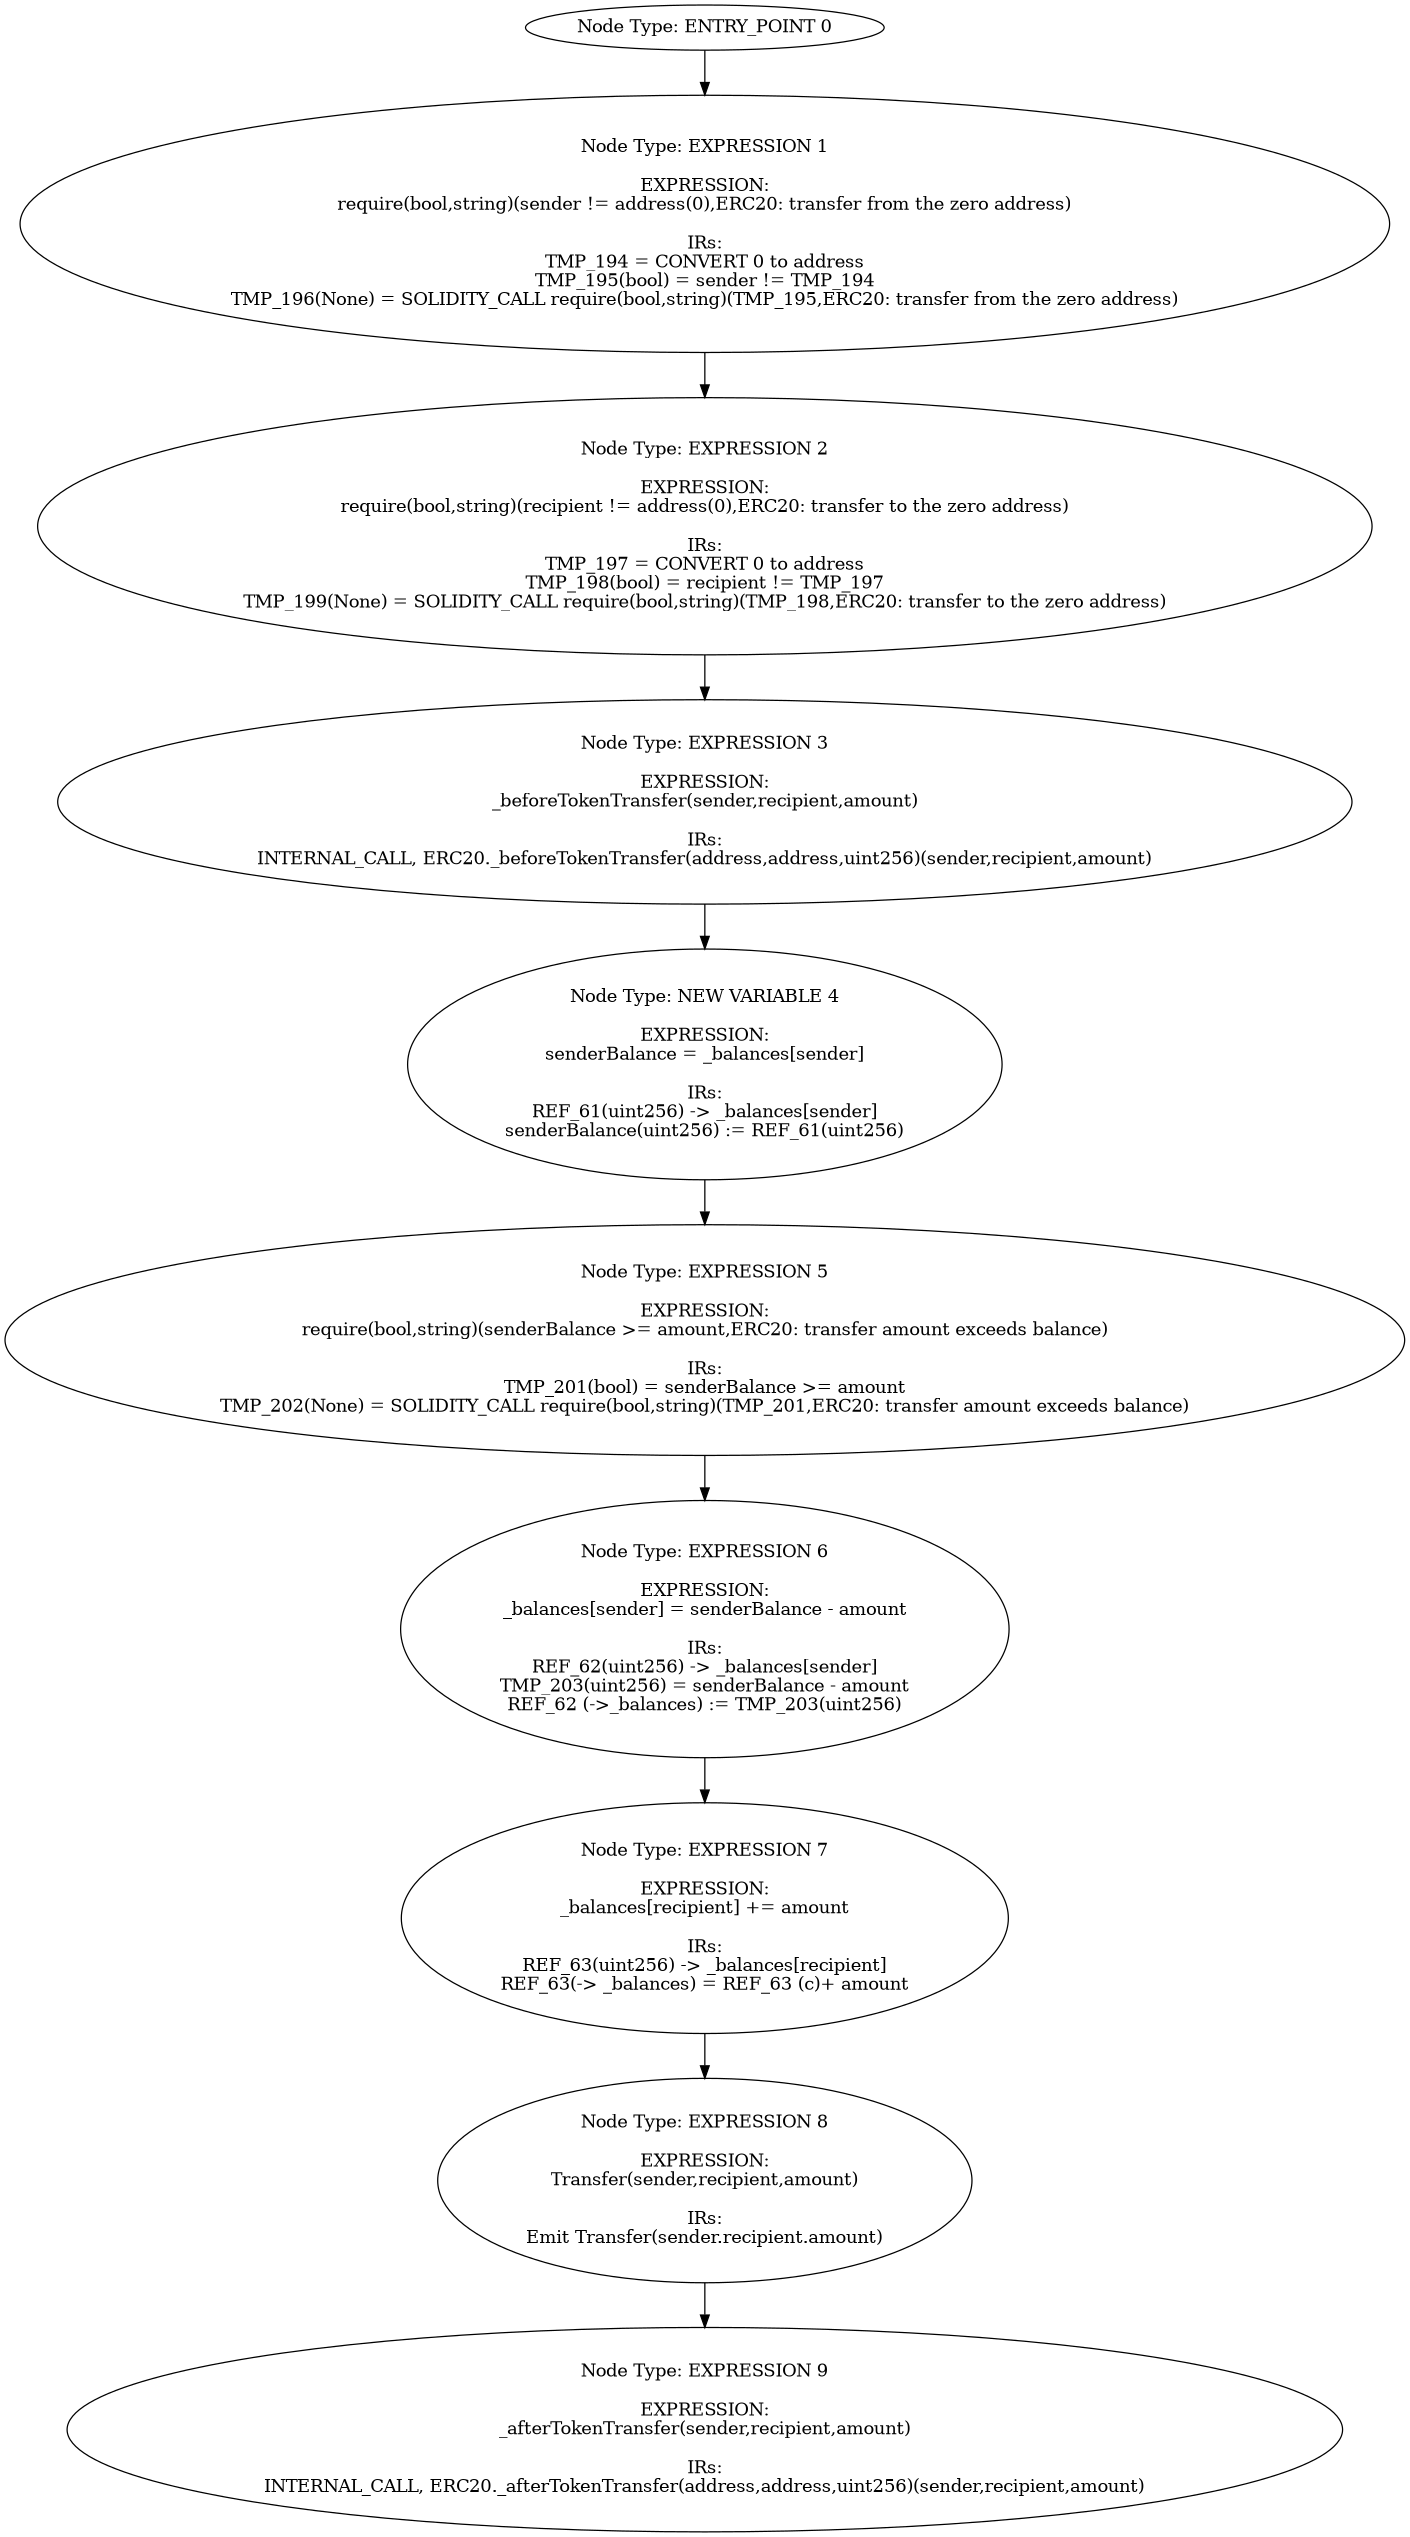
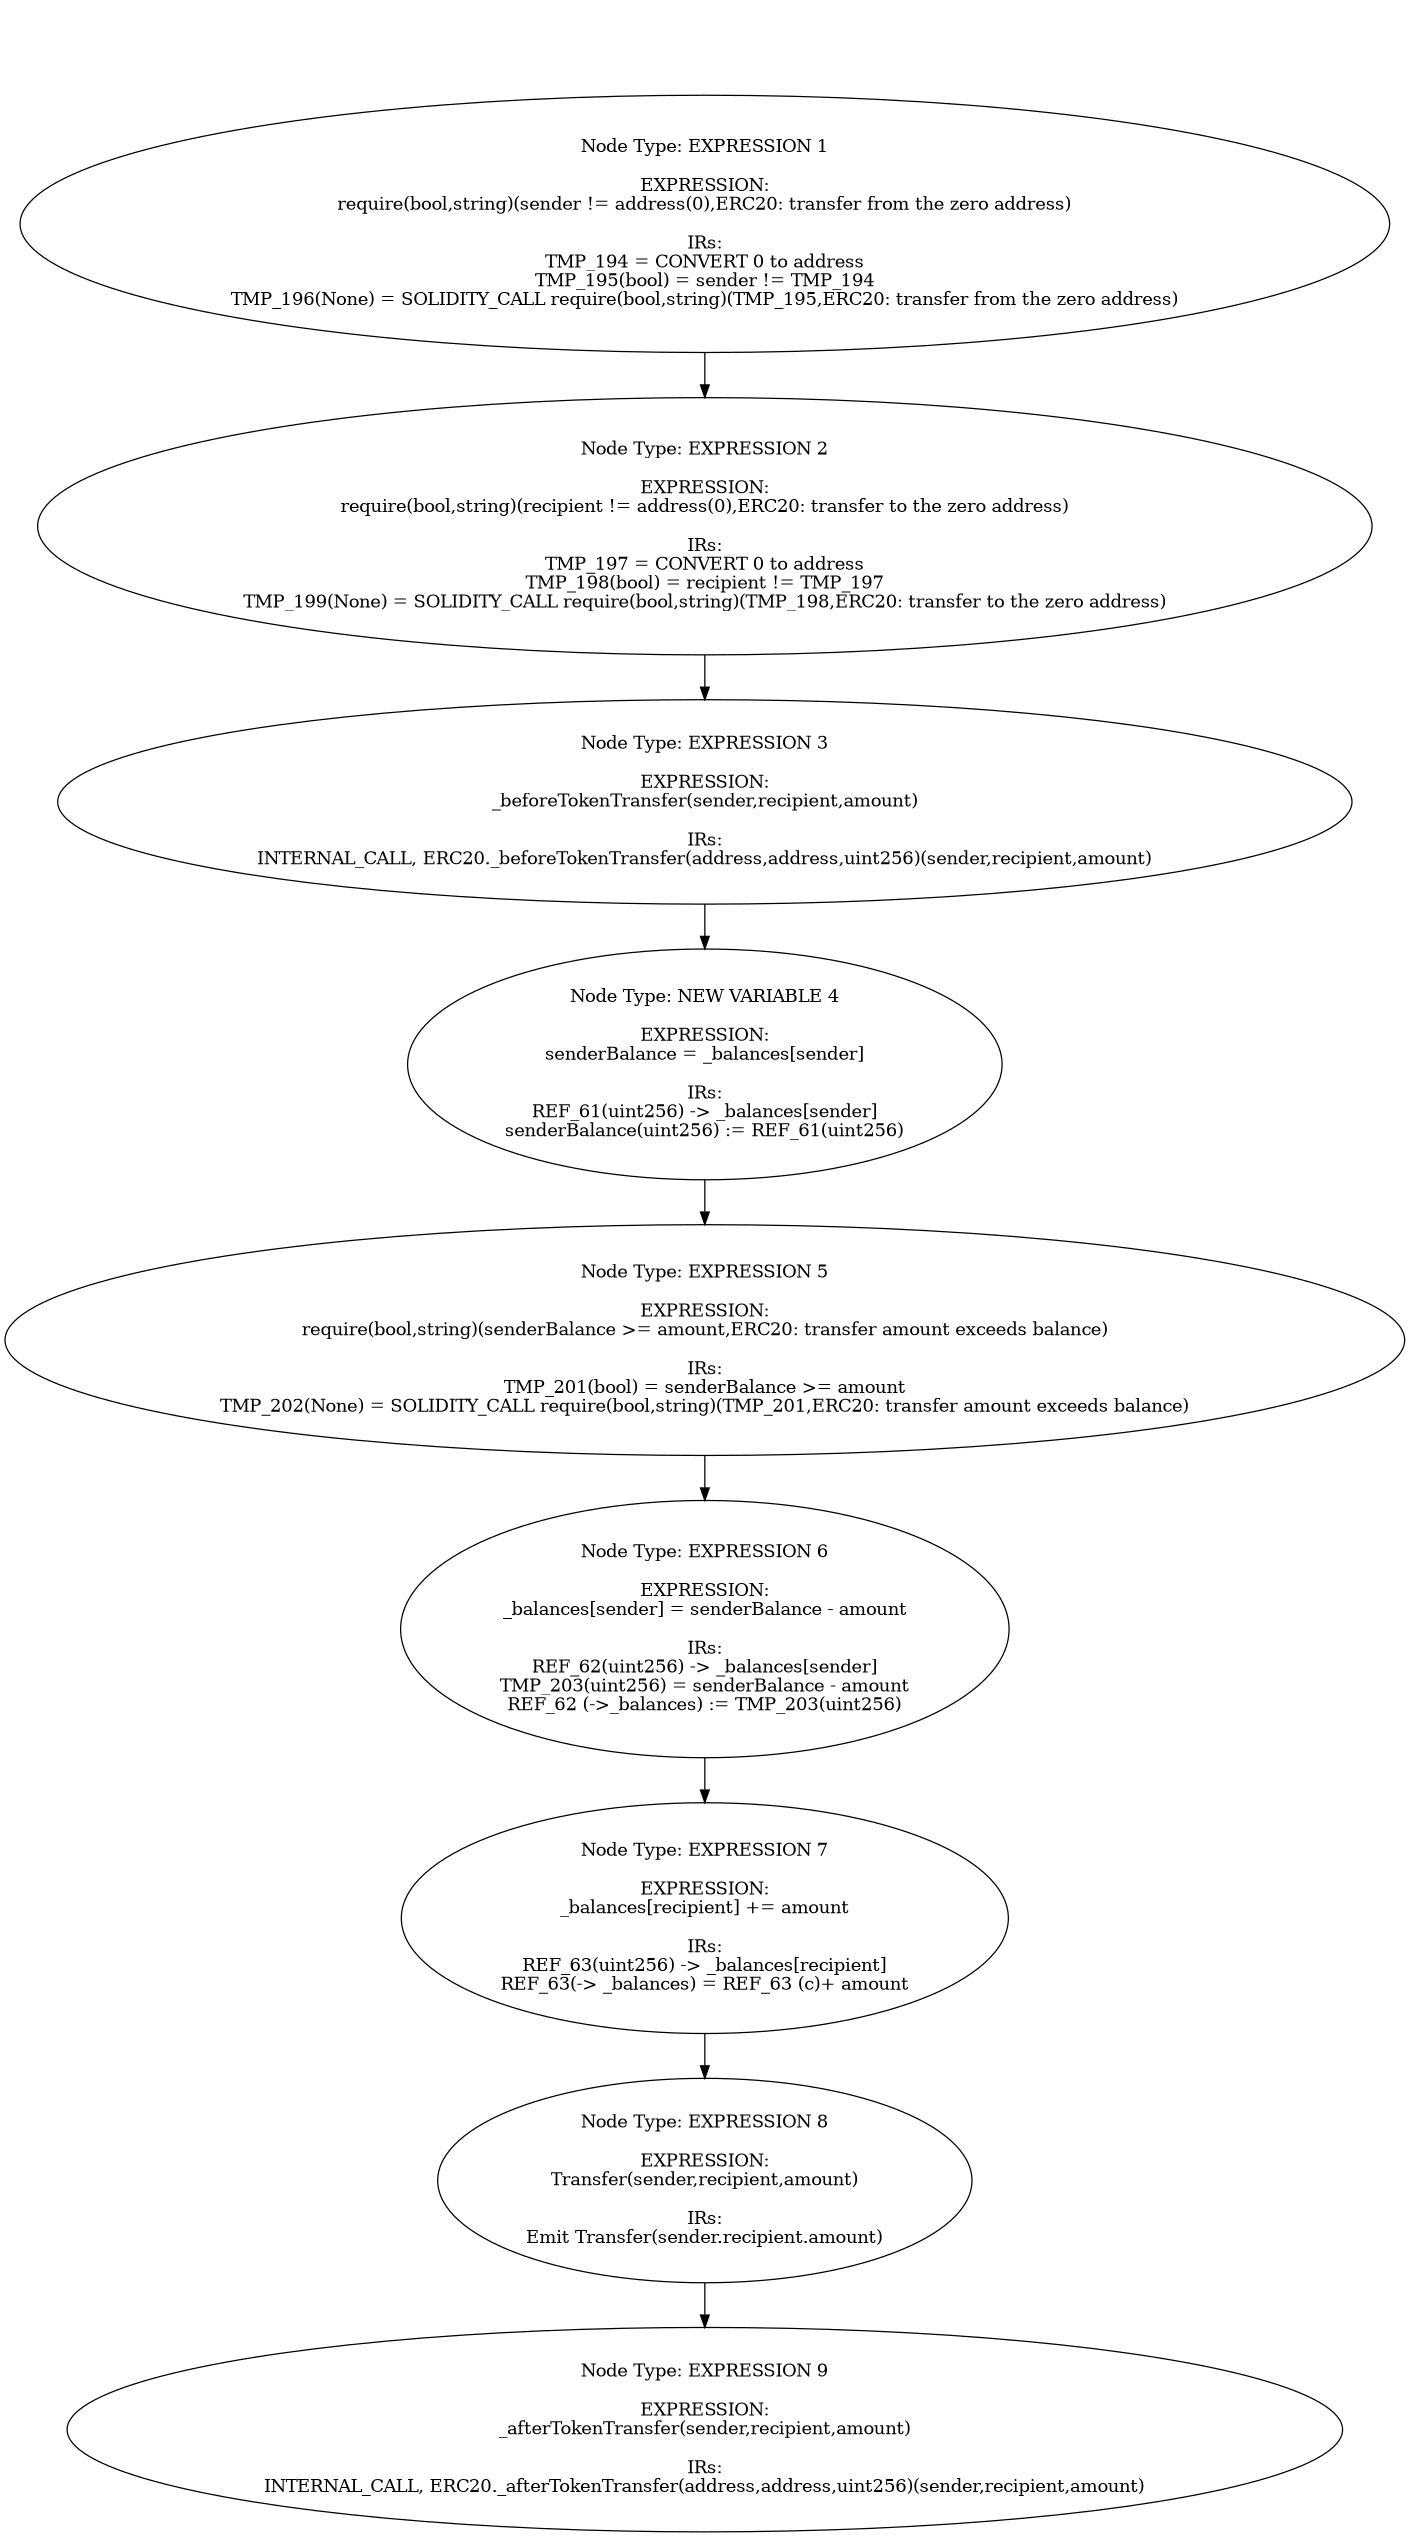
node "Node Type: ENTRY_POINT 0": removed
